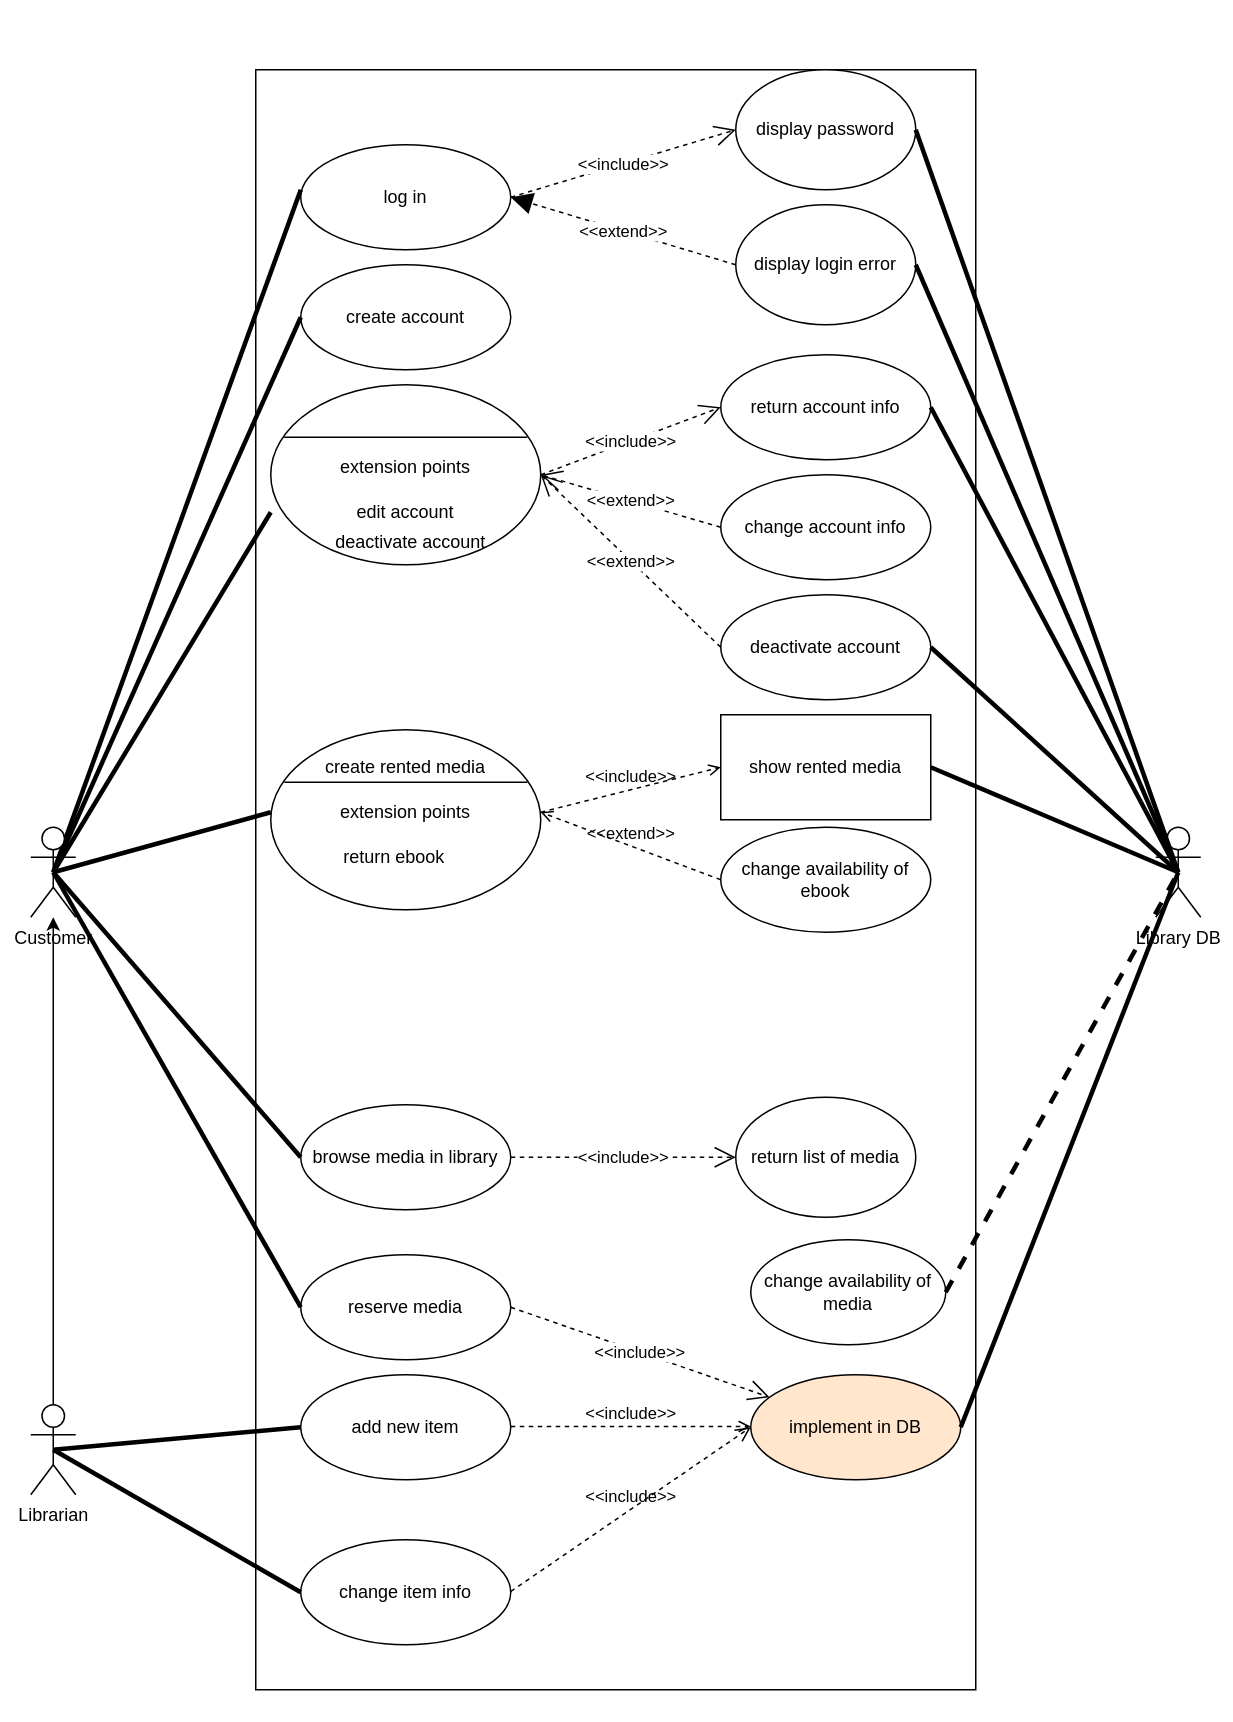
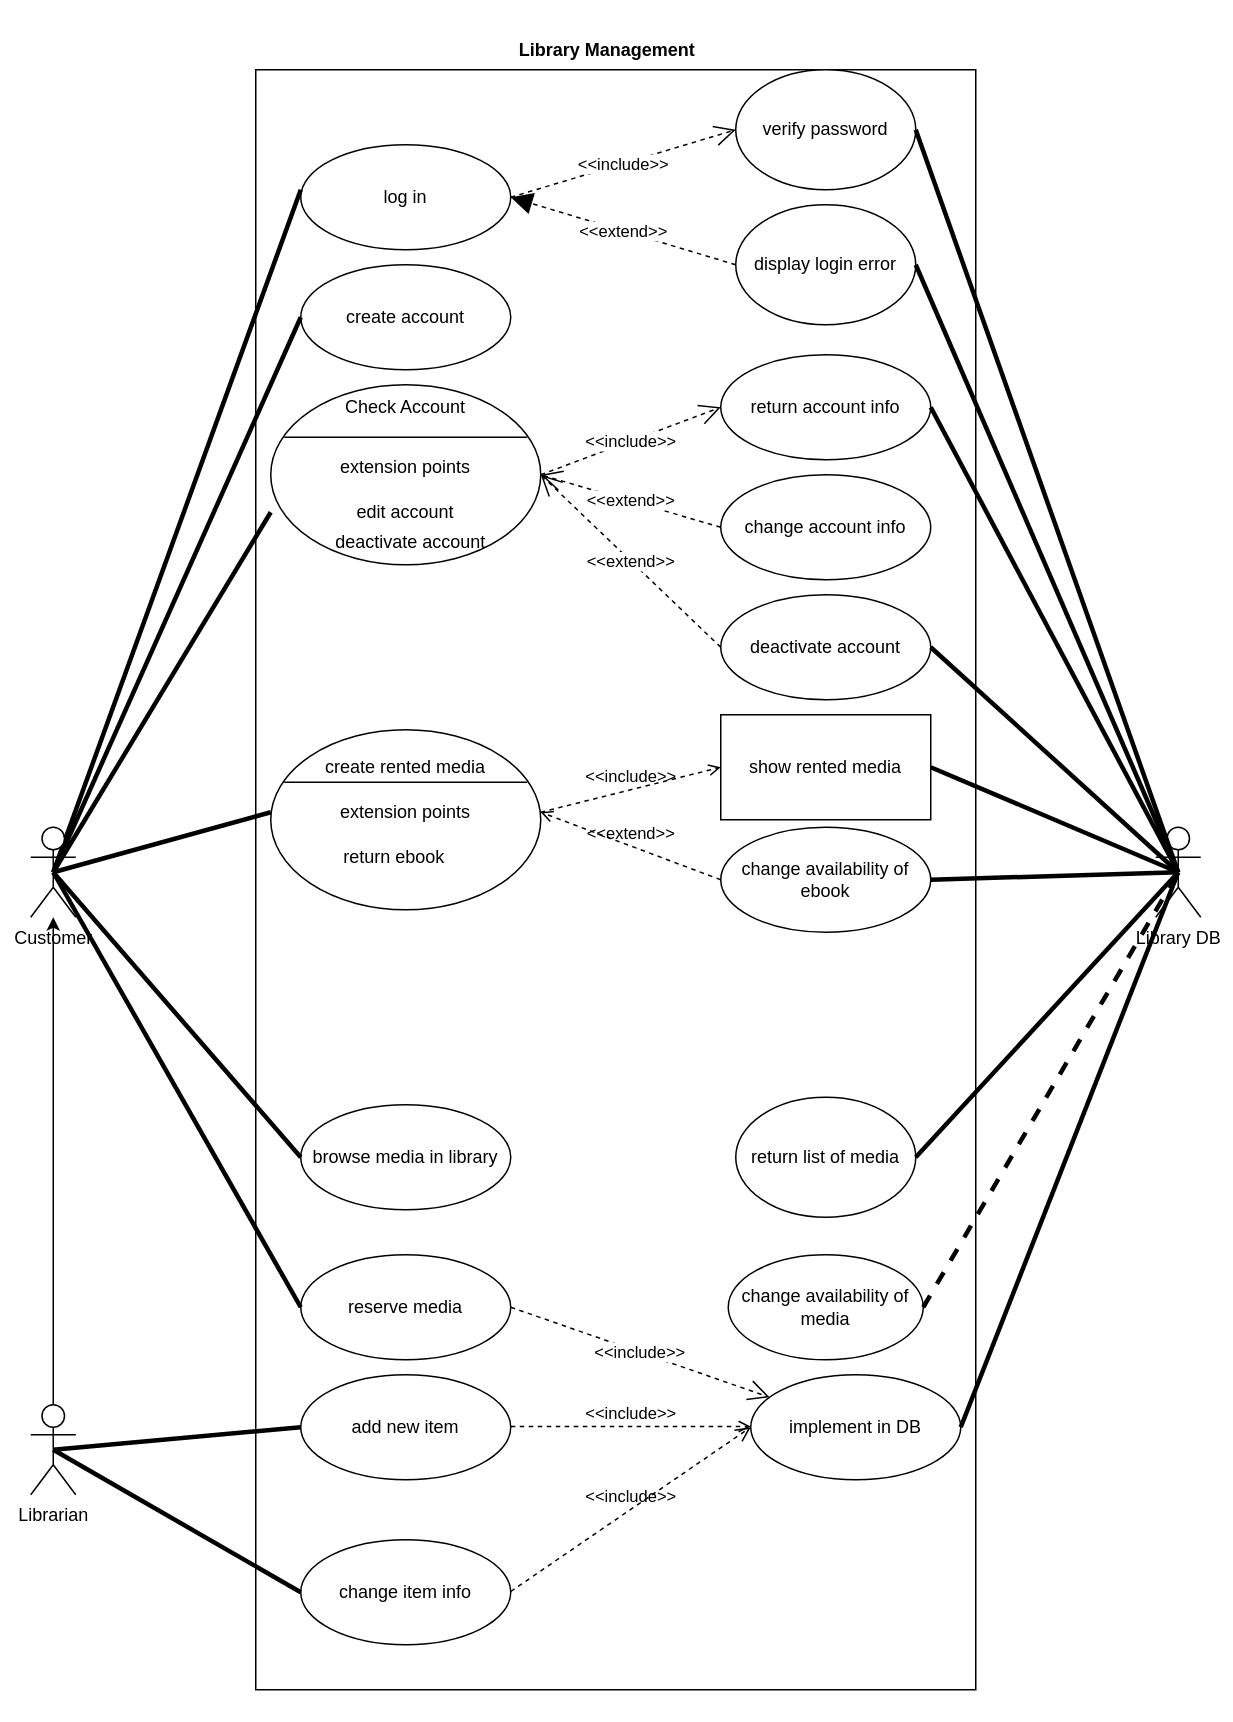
node "Library Management": added
node "display password": label "display password" -> "verify password"
node "Check Account": added
edge "Library DB" -- "change availability of ebook": added
edge "Library DB" -- "return list of media": added
edge "browse media in library" -> "return list of media": removed, label "<<include>>"
node "change availability of media": moved (848, 1292) -> (826, 1307)
node "implement in DB": fillcolor #ffe6cc -> #ffffff
